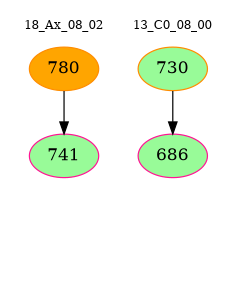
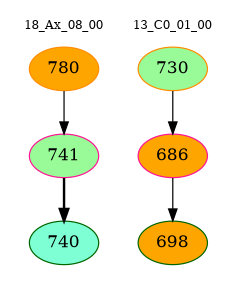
cluster "18_Ax_08_02": label "18_Ax_08_02" -> "18_Ax_08_00"
cluster "13_C0_08_00": label "13_C0_08_00" -> "13_C0_01_00"
node "686": fillcolor palegreen -> orange
node "740": added
node "698": added
